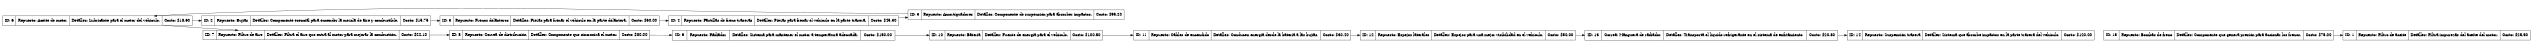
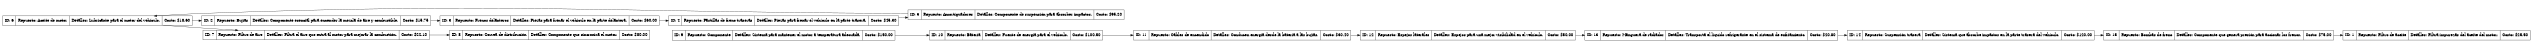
edge "ID: 8" -> "ID: 9": removed
node "ID: 9": text "Repuesto: Radiador" -> "Repuesto: Componente"
node "ID: 13": text "Correa: Manguera de radiador" -> "Repuesto: Manguera de radiador"
edge "ID: 14" -> "ID: 15": added
